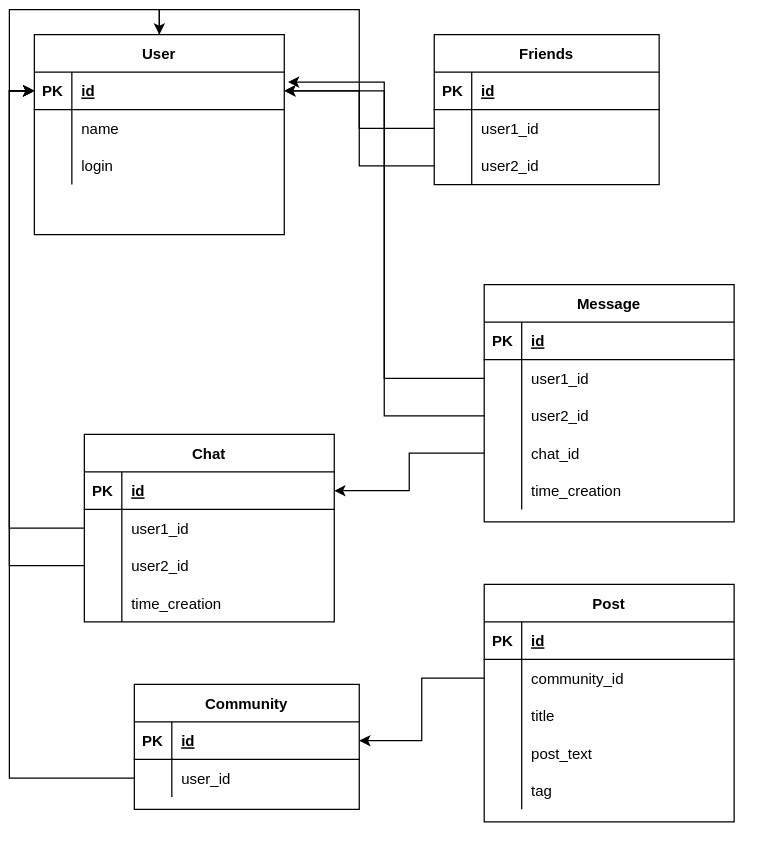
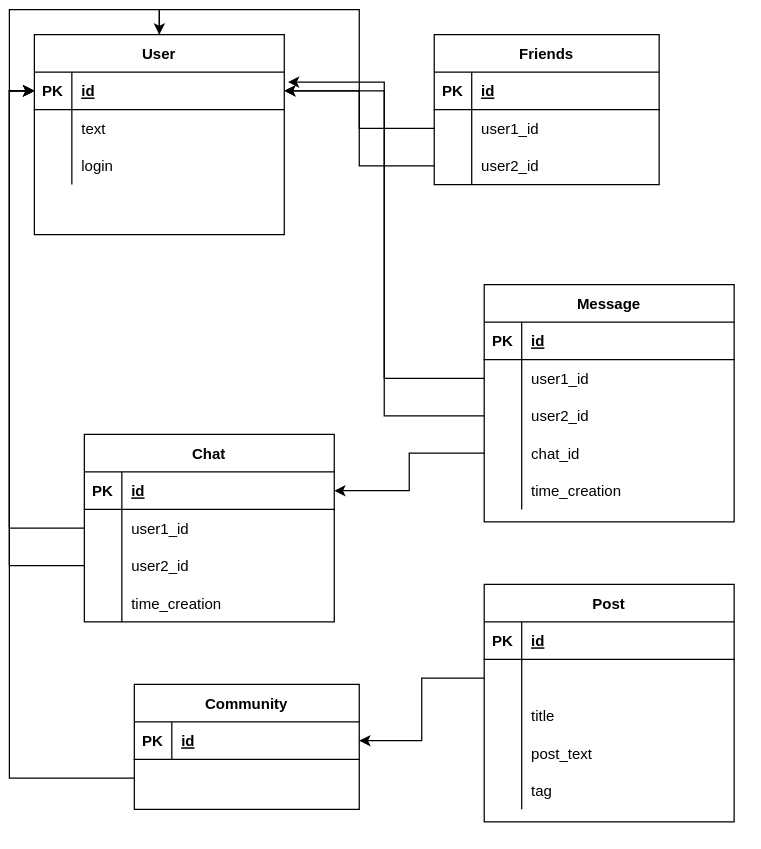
node "name": label "name" -> "text"
node "community_id": removed
node "user_id": removed
